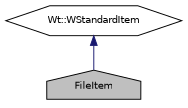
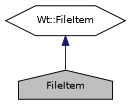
node "Wt::WStandardItem": label "Wt::WStandardItem" -> "Wt::FileItem"
